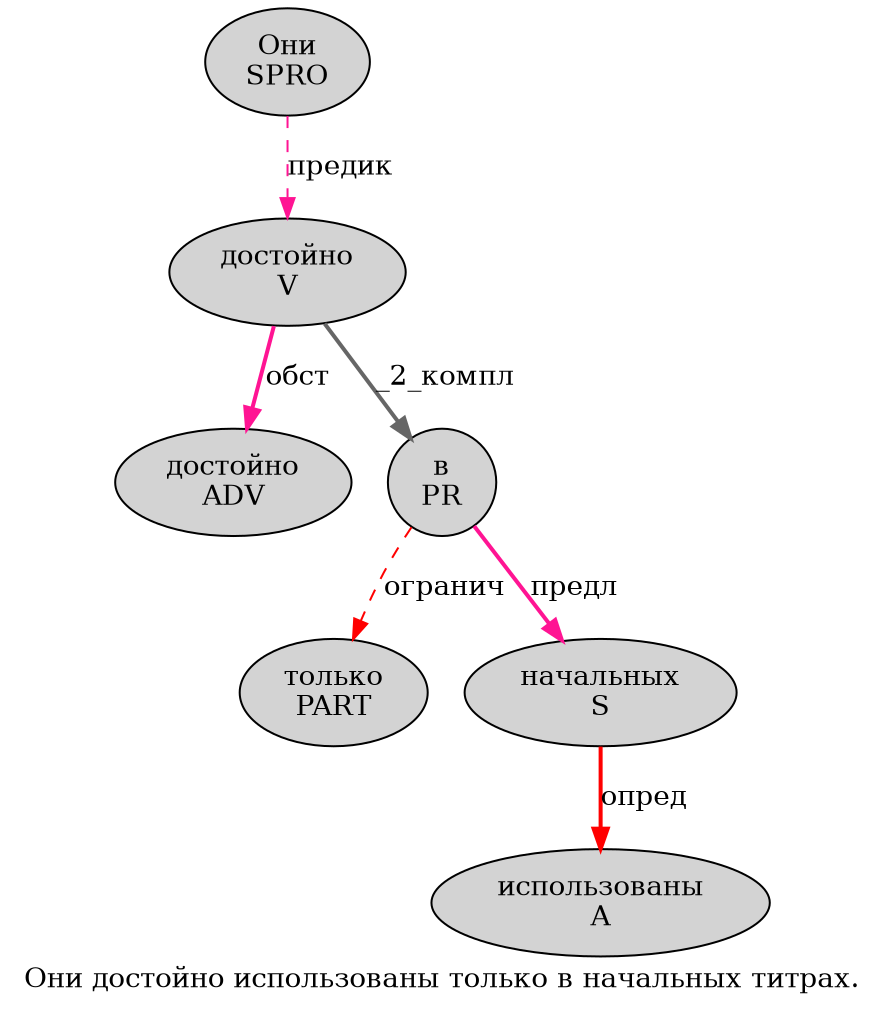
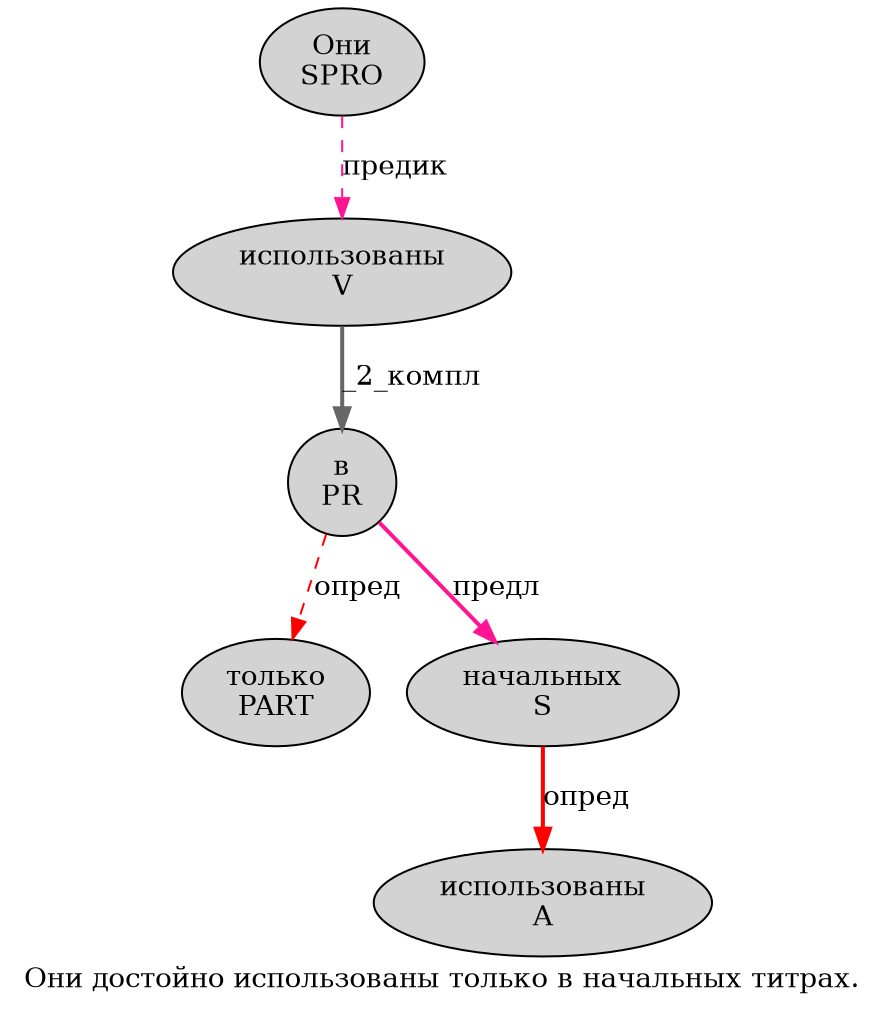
node "достойно V": label "достойно V" -> "использованы V"
node "достойно ADV": removed
edge "в PR" -> "только PART": label "огранич" -> "опред"
